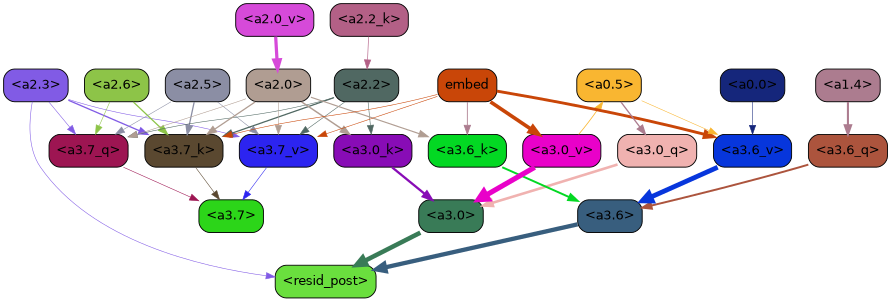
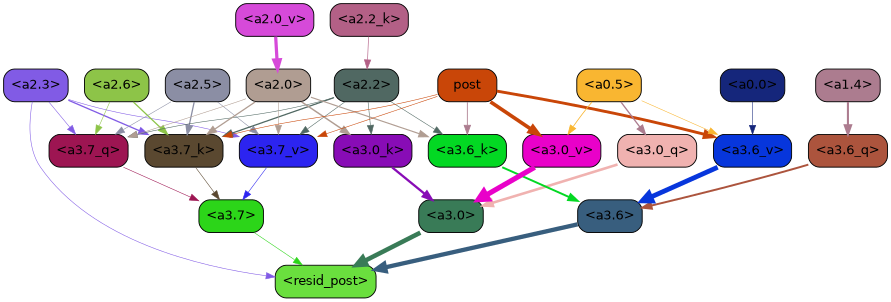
node "embed": label "embed" -> "post"
edge "<a2.2>" -> "<a3.6_k>": added
edge "<a3.0_v>" -> "<a0.5>": reversed
edge "<a3.7>" -> "<resid_post>": added
